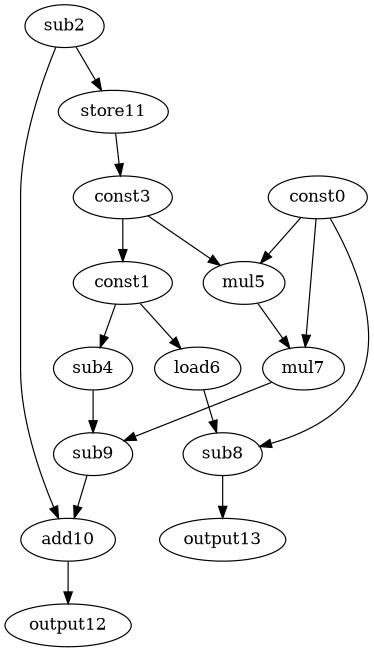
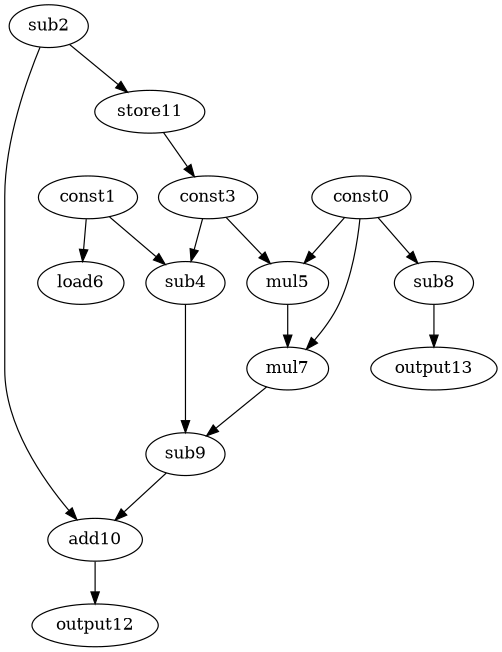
edge "const3" -> "const1": now "const3" -> "sub4"
edge "load6" -> "sub8": removed
